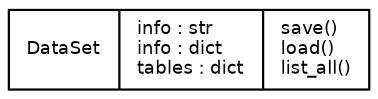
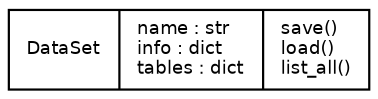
node "DataSet": text "info : str" -> "name : str"
